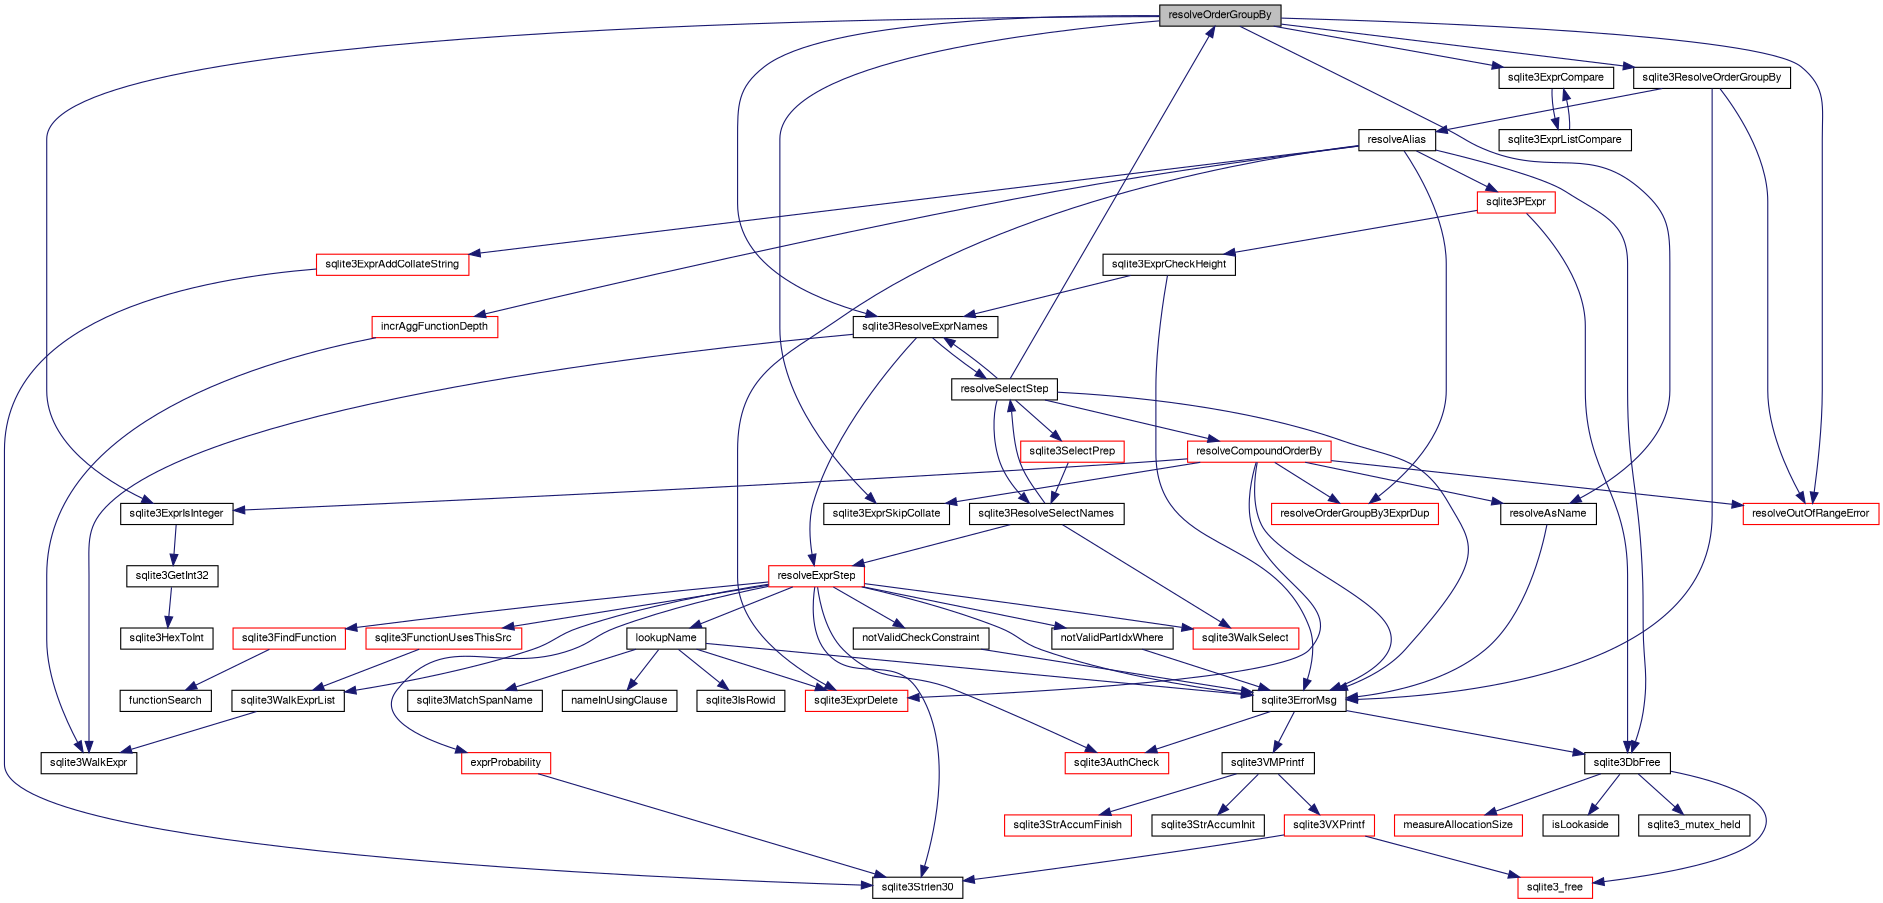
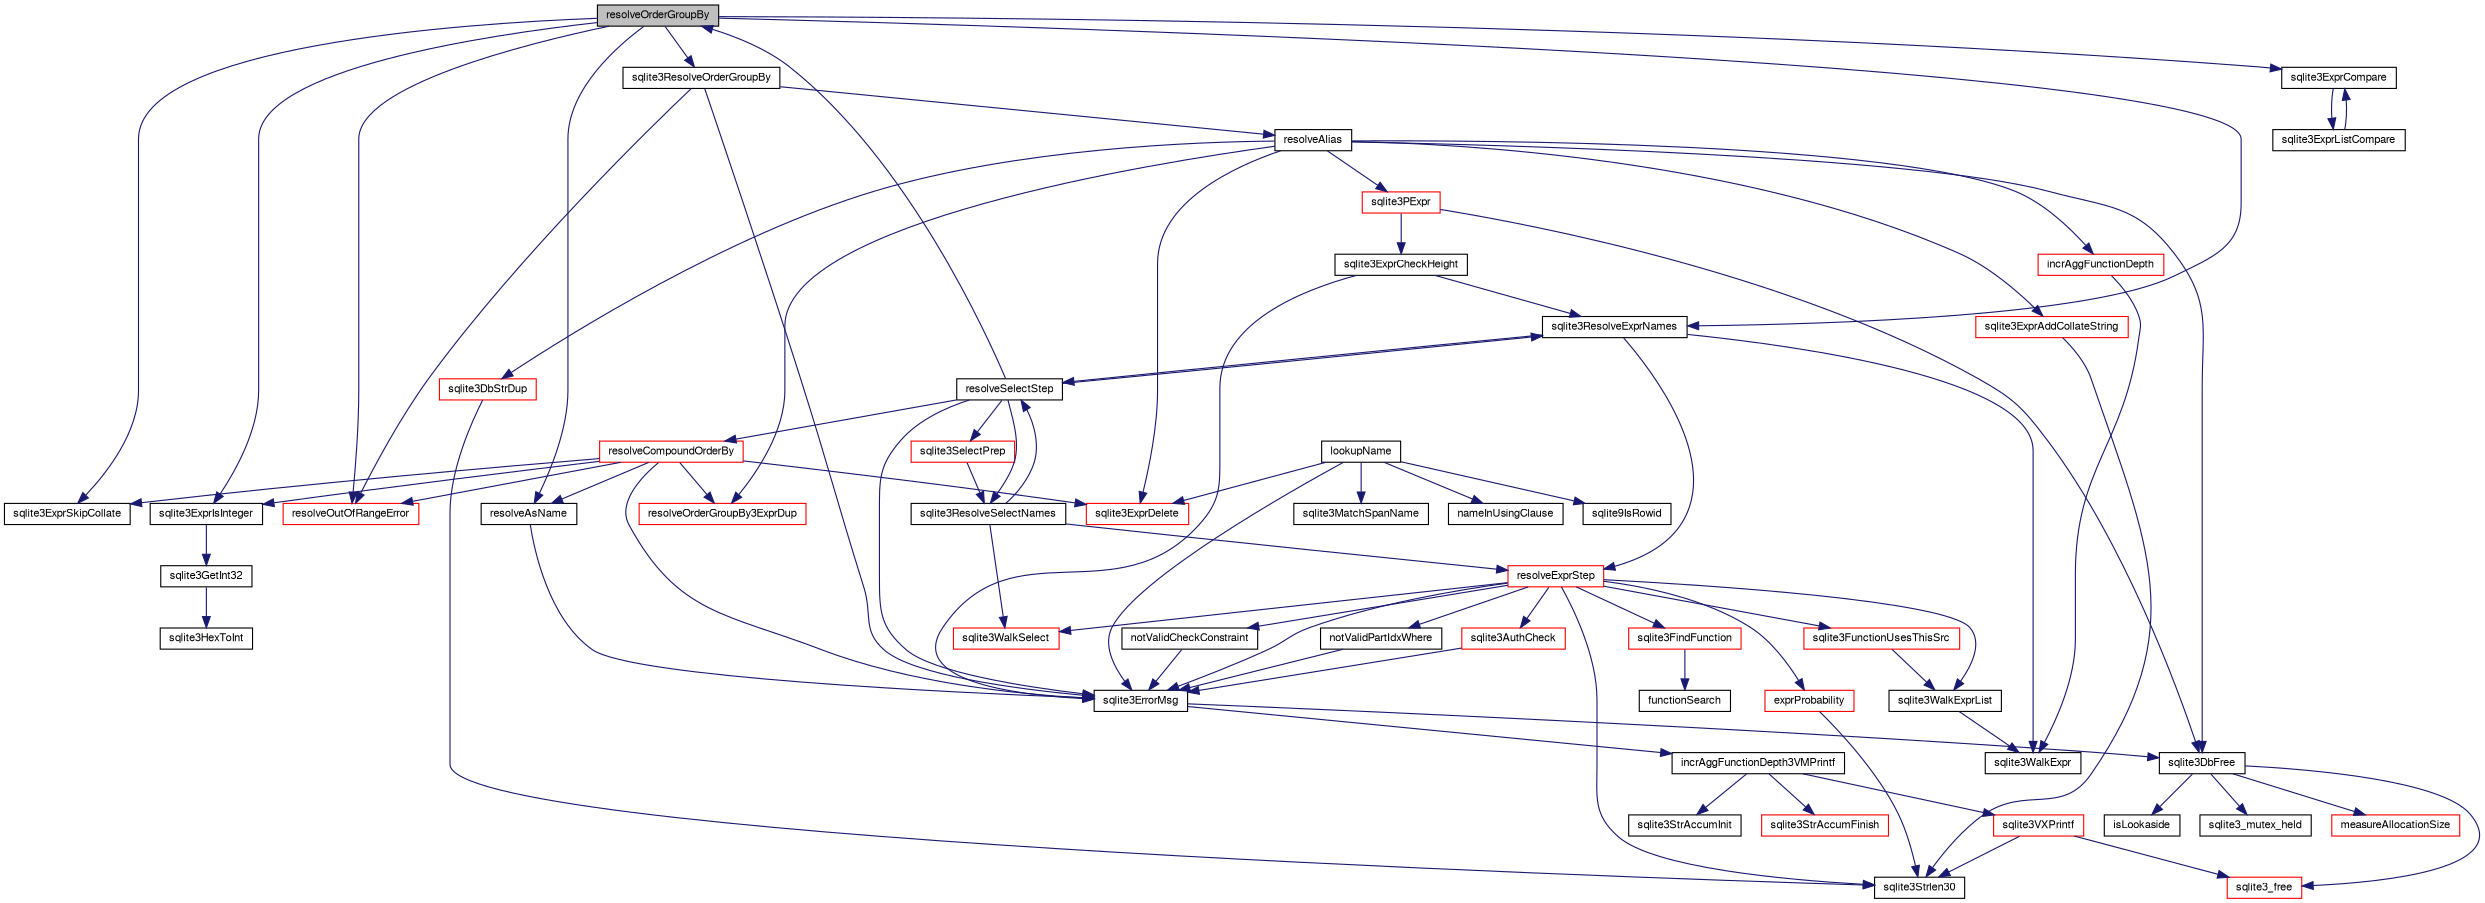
node "sqlite3DbStrDup": added
edge "resolveExprStep" -> "lookupName": removed
node "sqlite3IsRowid": label "sqlite3IsRowid" -> "sqlite9IsRowid"
edge "sqlite3ErrorMsg" -> "sqlite3AuthCheck": reversed
node "sqlite3VMPrintf": label "sqlite3VMPrintf" -> "incrAggFunctionDepth3VMPrintf"
